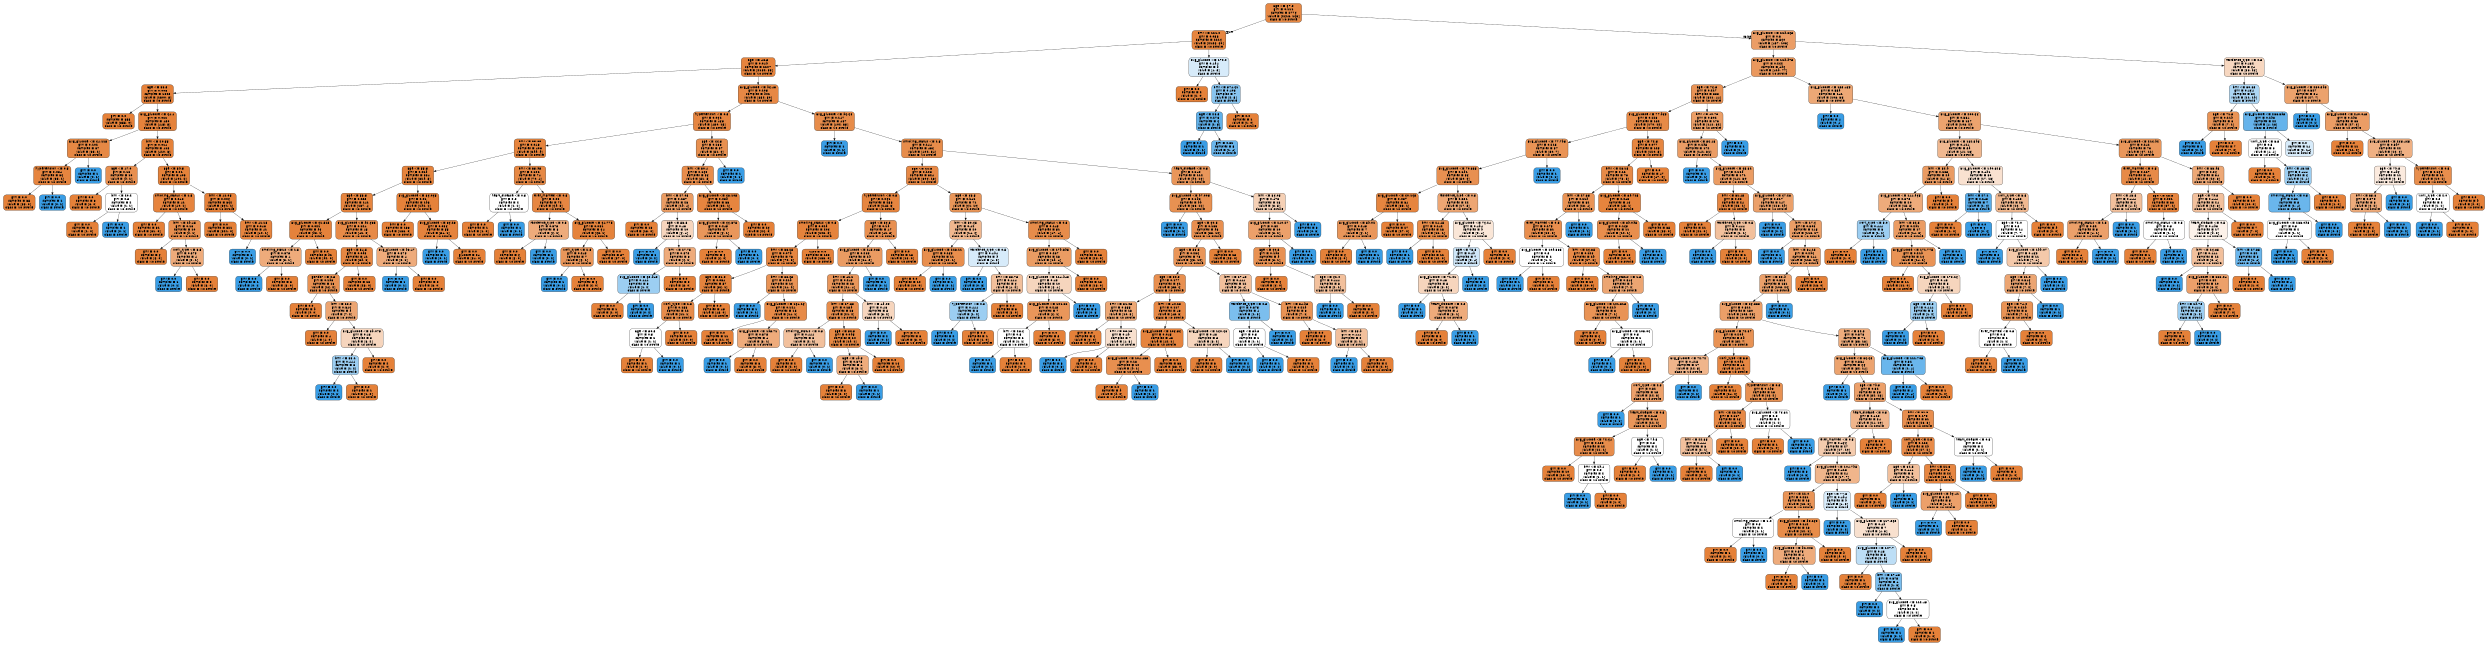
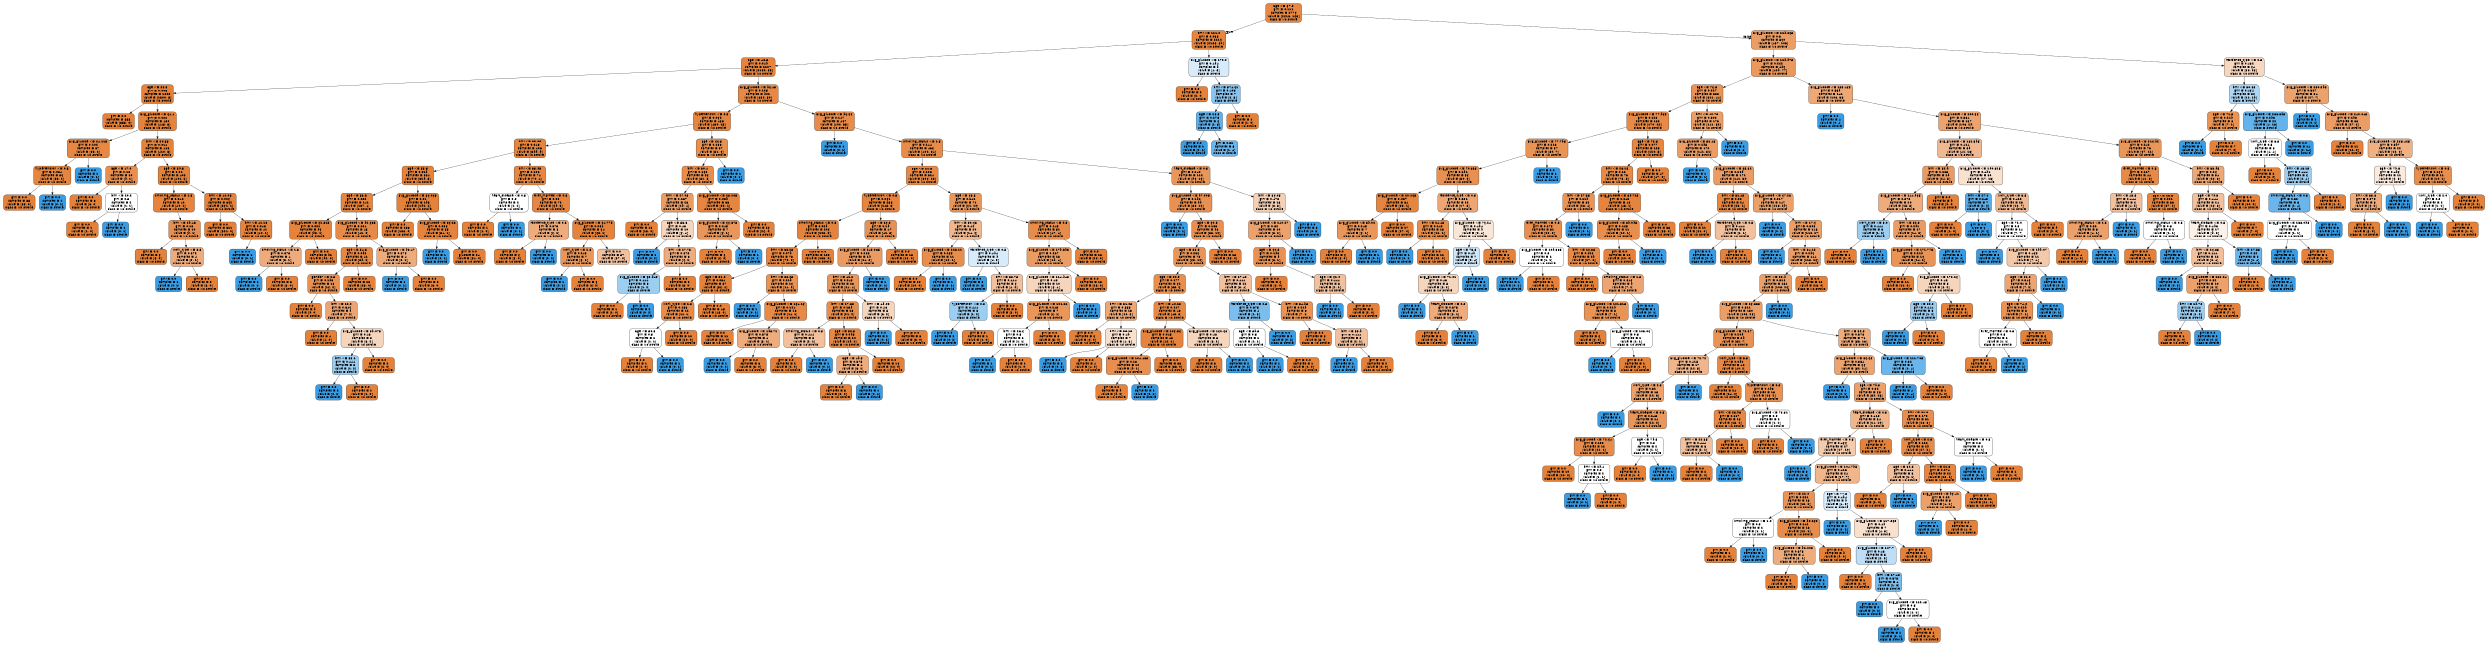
node "gini = 0.0 samples = 14 value = [0, 14] class = Stroke": fillcolor #d7ebfa -> #399de5
node "gini = 0.0 samples = 31 value = [31, 0] class = No Stroke": removed
node "bmi = 0.0 samples = 138 value = [138, 0] class = No Stroke": label "bmi = 0.0 samples = 138 value = [138, 0] class = No Stroke" -> "gini = 0.0 samples = 138 value = [138, 0] class = No Stroke"
node "gini = 0.0 samples = 57 value = [57, 0] class = No Stroke": fillcolor #e58139 -> #f2c09c
